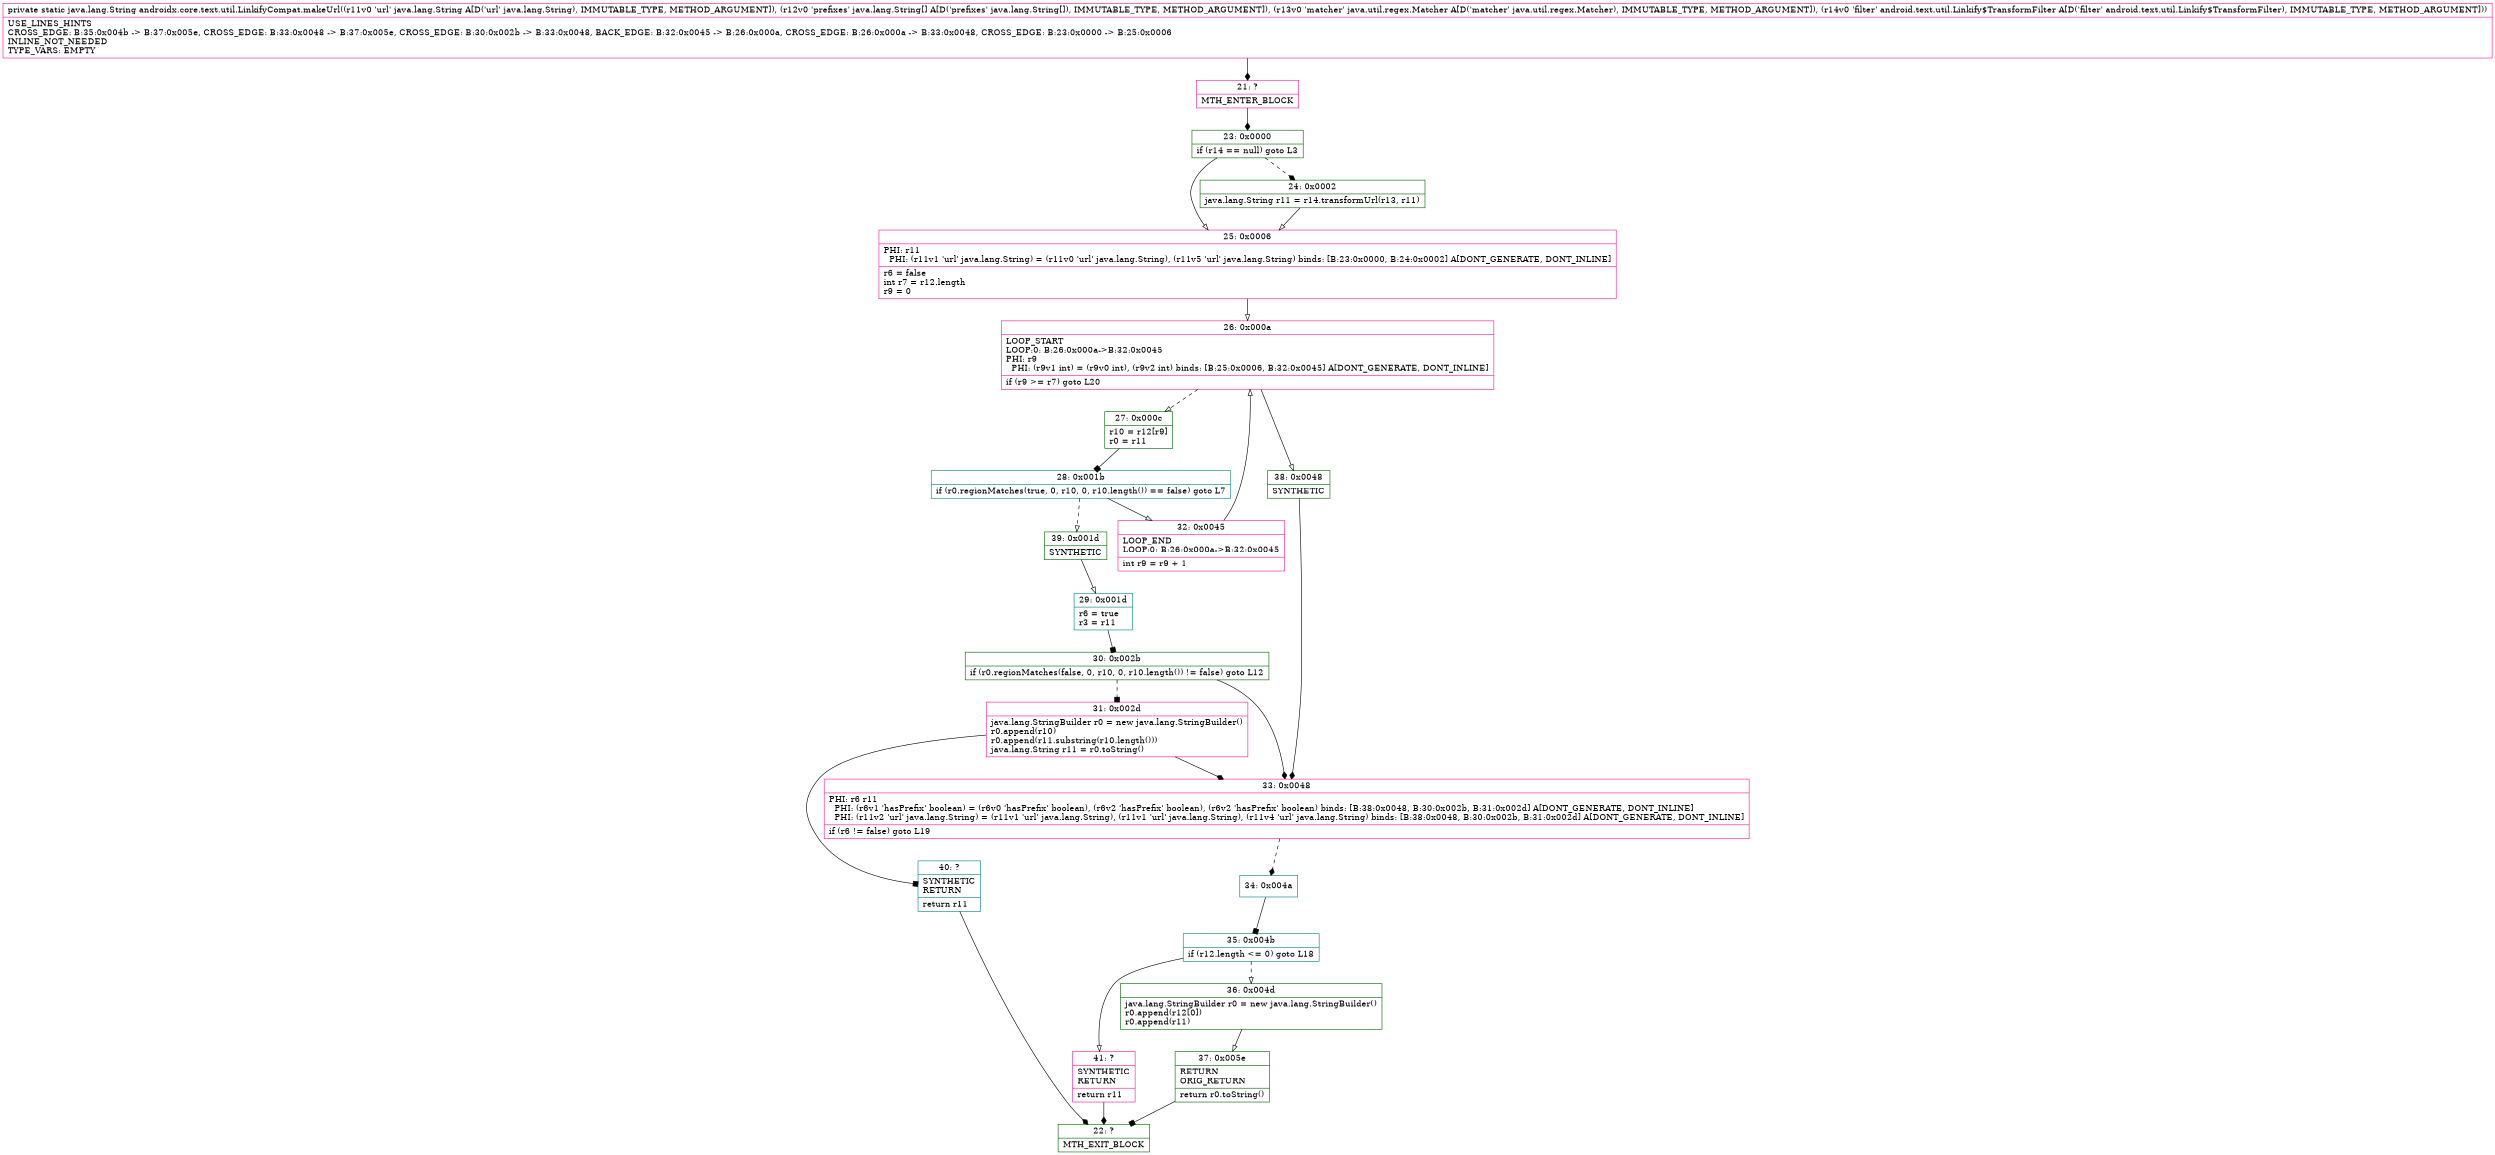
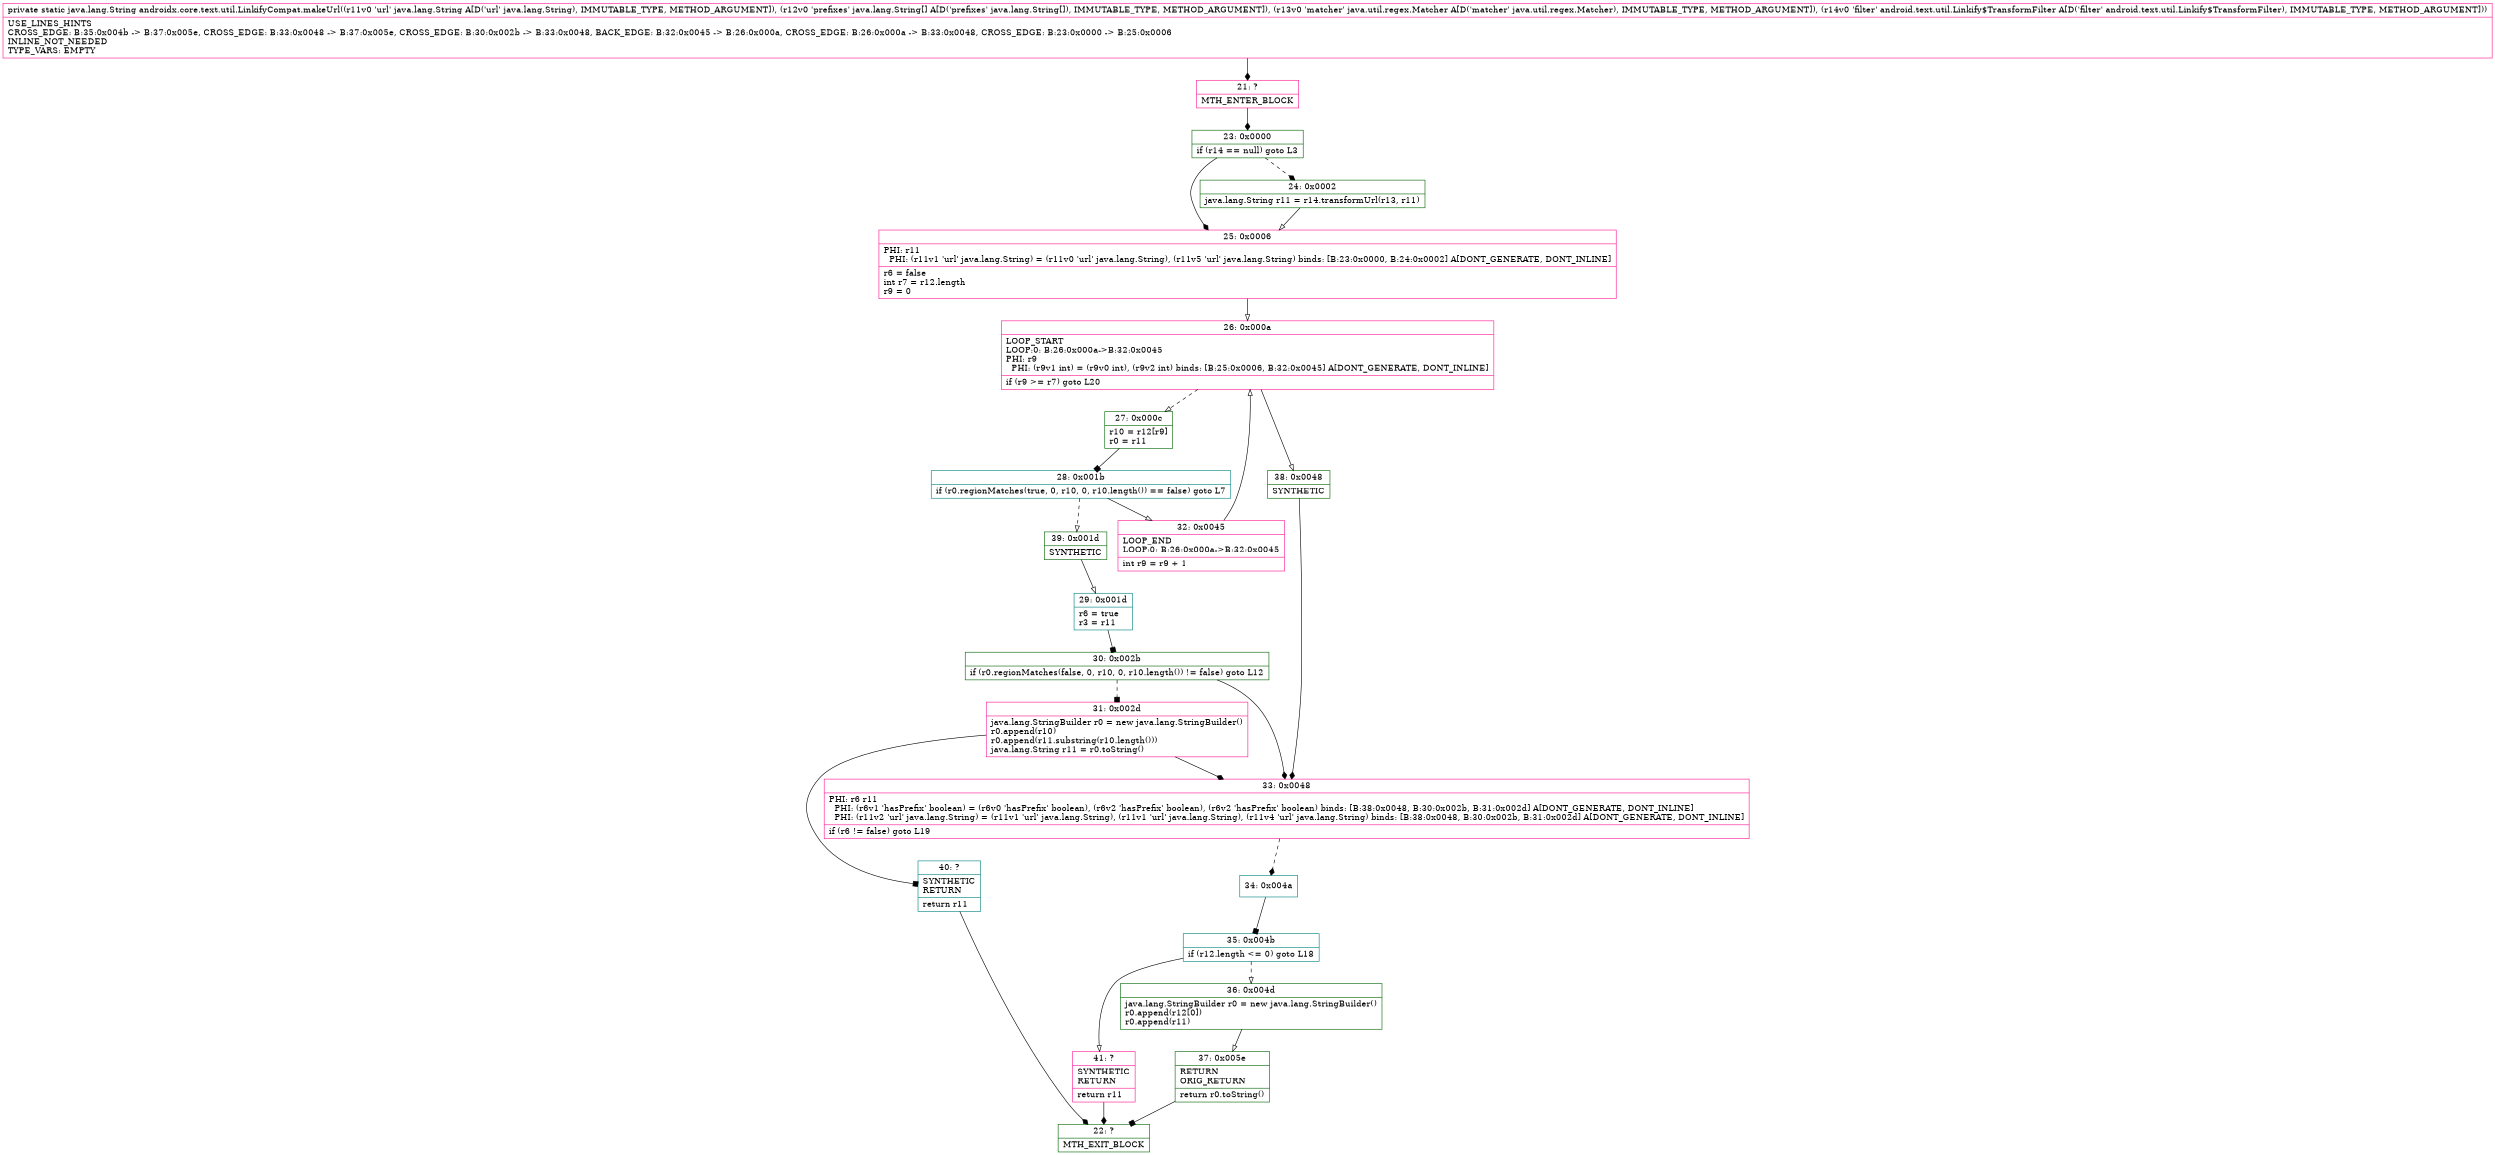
edge "23: 0x0000" -> "25: 0x0006": arrowhead onormal -> diamond
